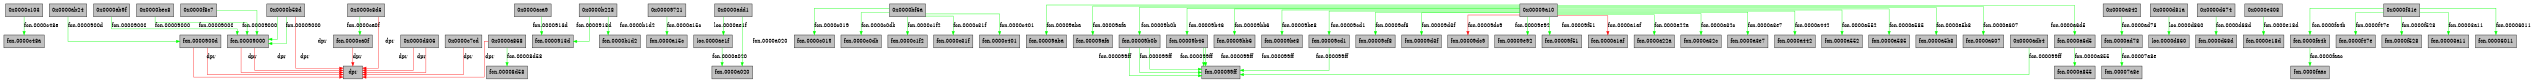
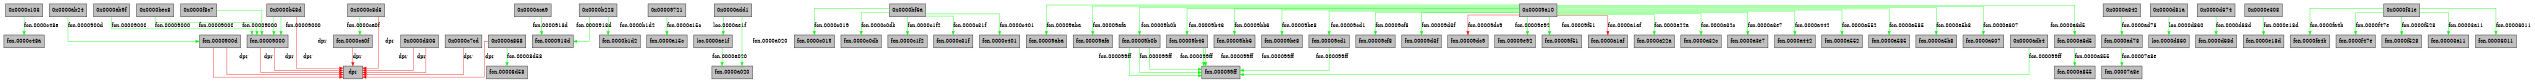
node "fcn.0000faac": removed
